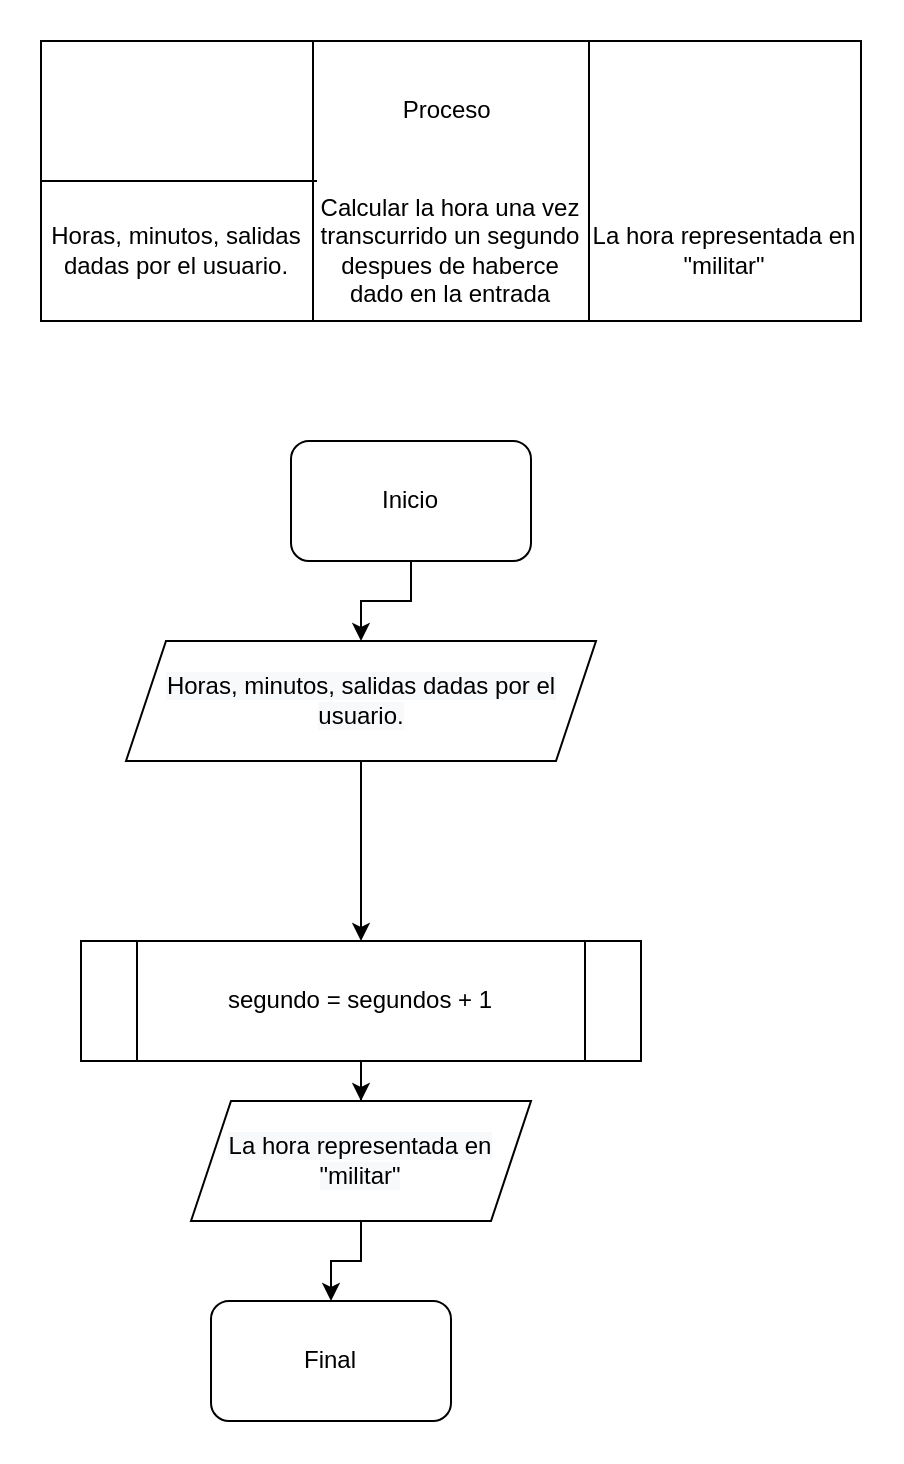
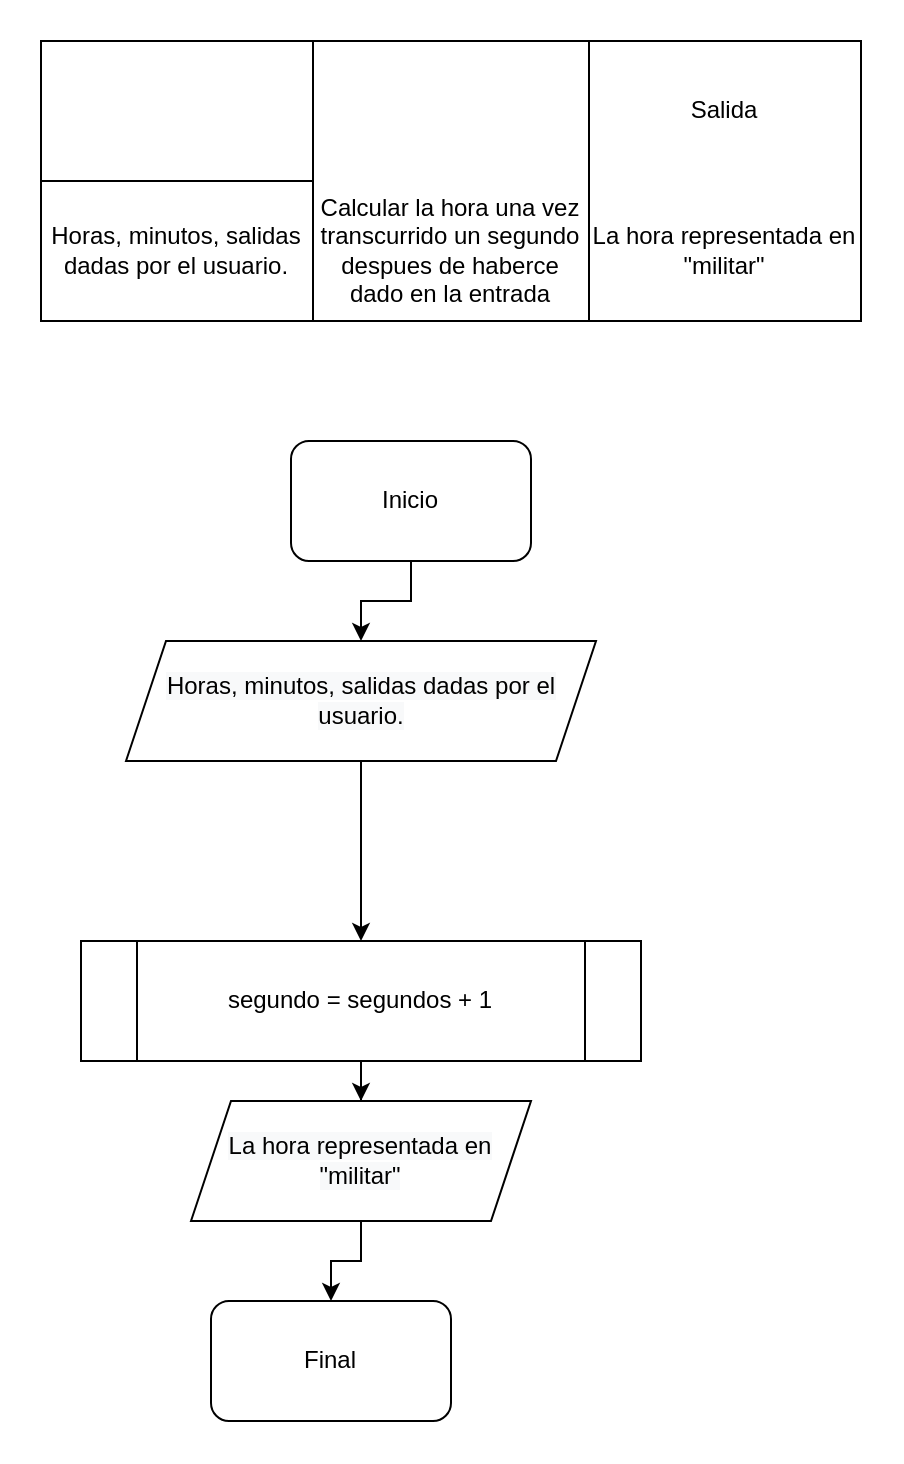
node "Proceso": removed
node "Salida": added
